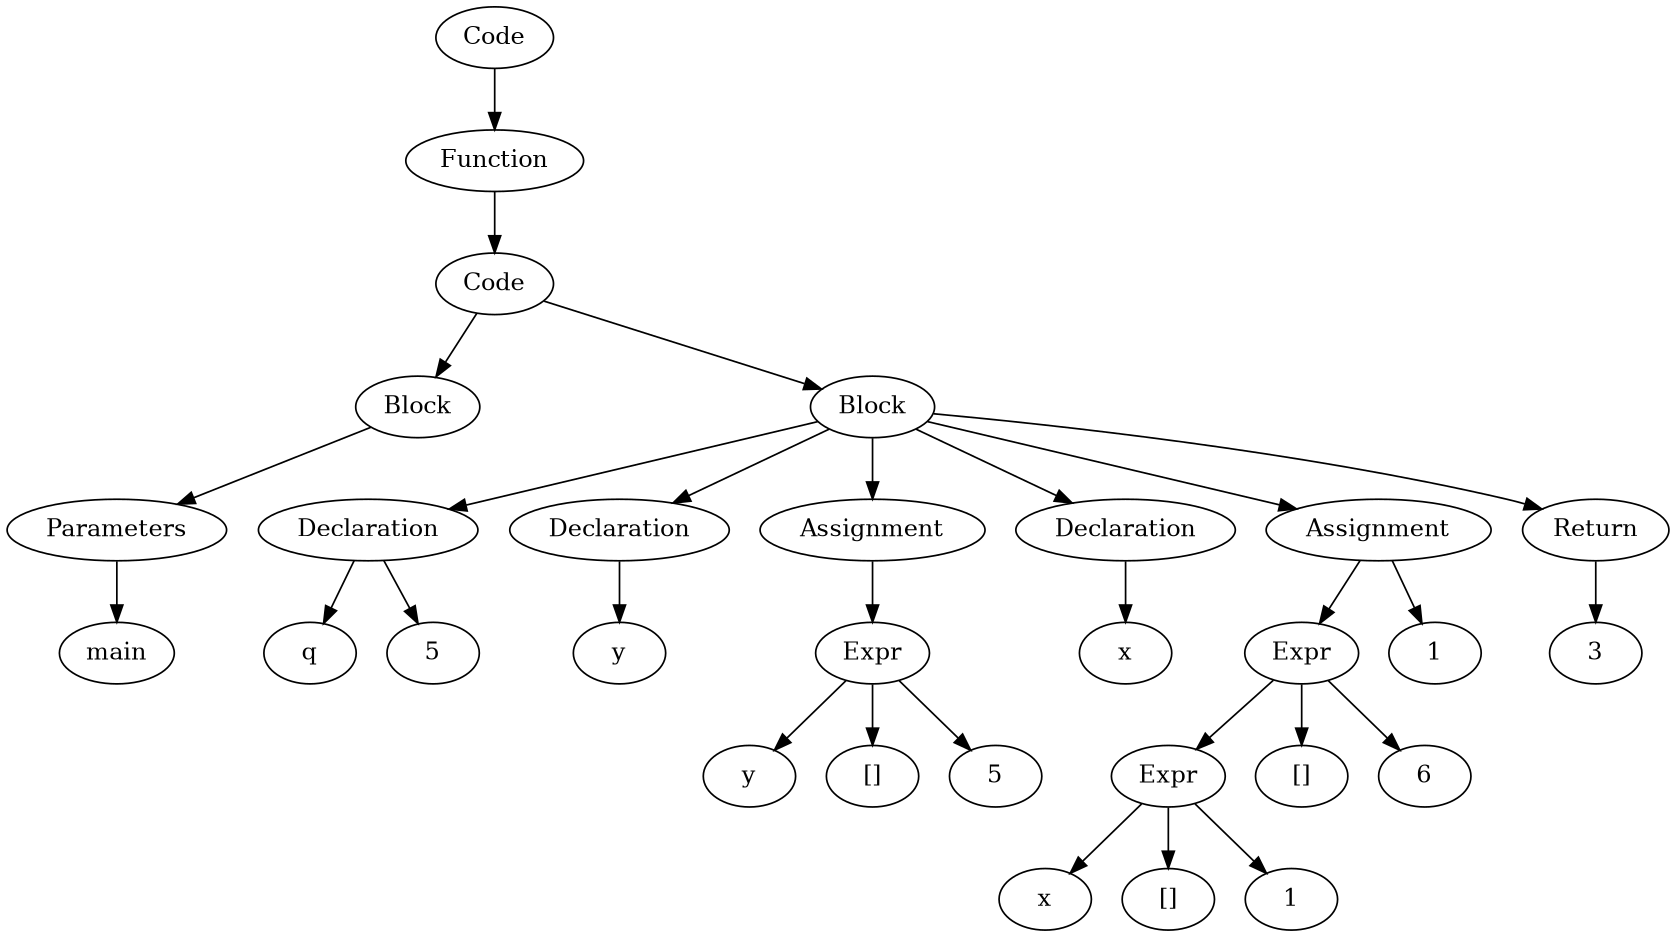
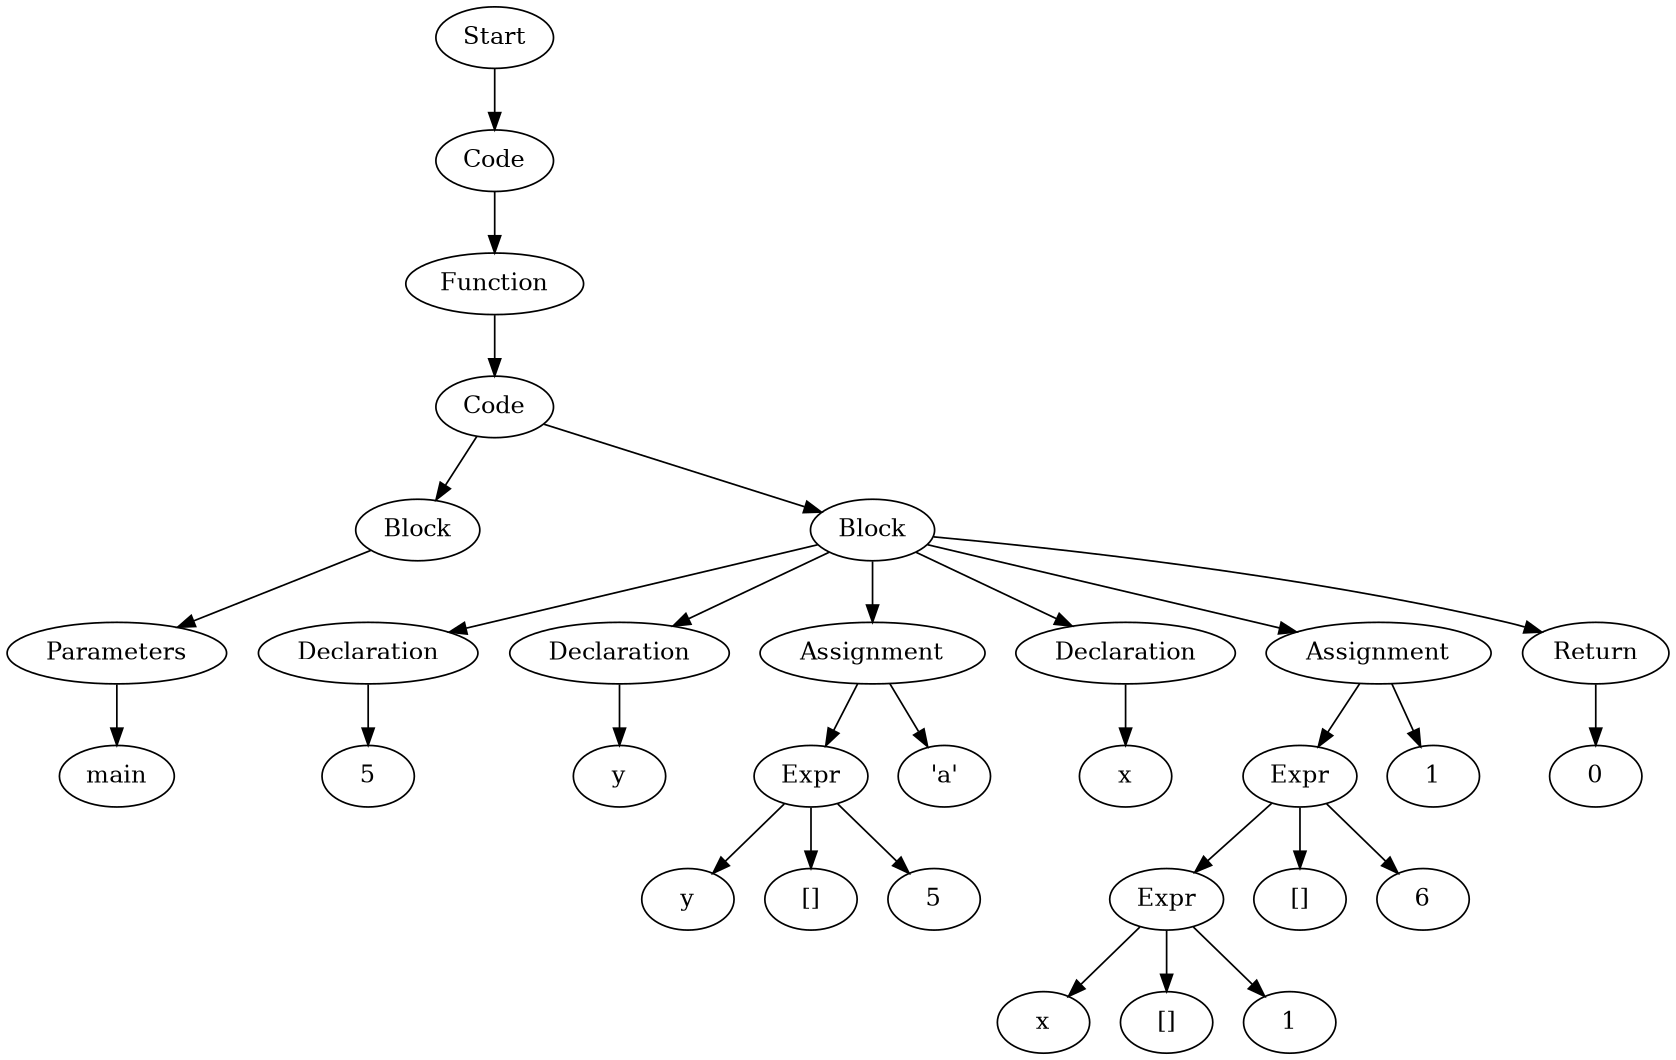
node "Start": added
node "q": removed
node "3": label "3" -> "0"
node "'a'": added
